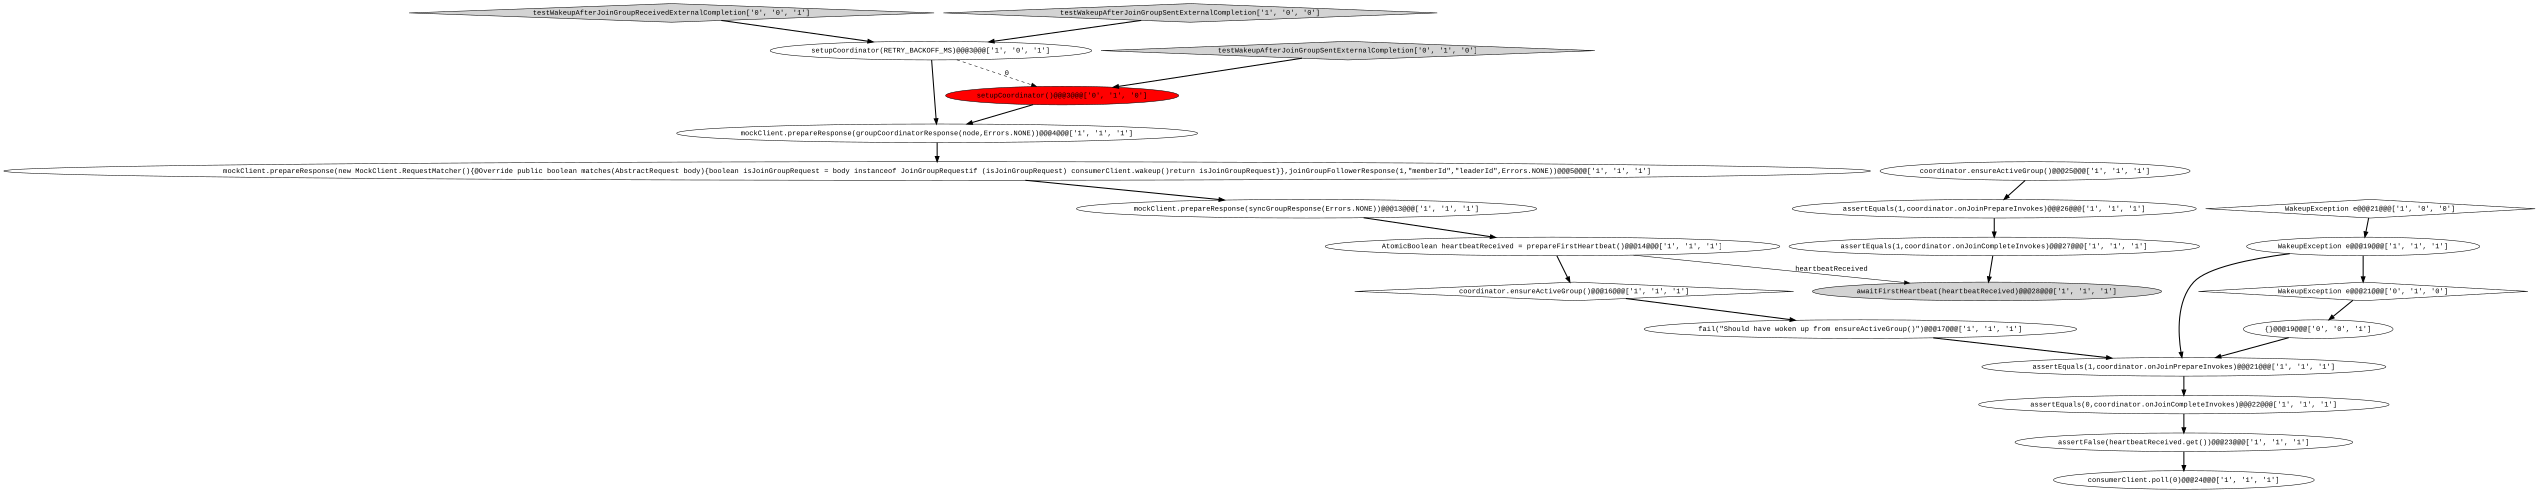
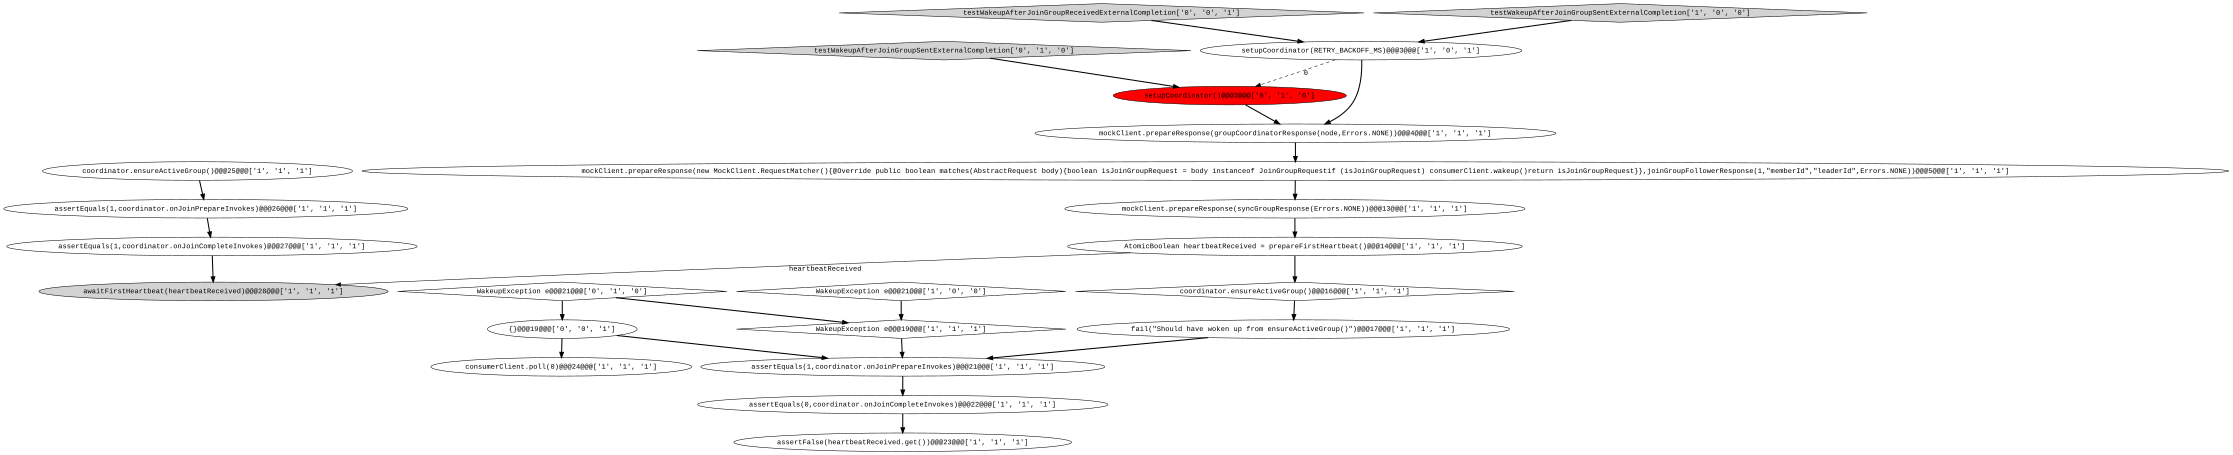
node "WakeupException e@@@19@@@['1', '1', '1']": shape ellipse -> diamond
edge "WakeupException e@@@19@@@['1', '1', '1']" -> "WakeupException e@@@21@@@['0', '1', '0']": reversed
edge "assertFalse(heartbeatReceived.get())@@@23@@@['1', '1', '1']" -> "consumerClient.poll(0)@@@24@@@['1', '1', '1']": now "{}@@@19@@@['0', '0', '1']" -> "consumerClient.poll(0)@@@24@@@['1', '1', '1']"
